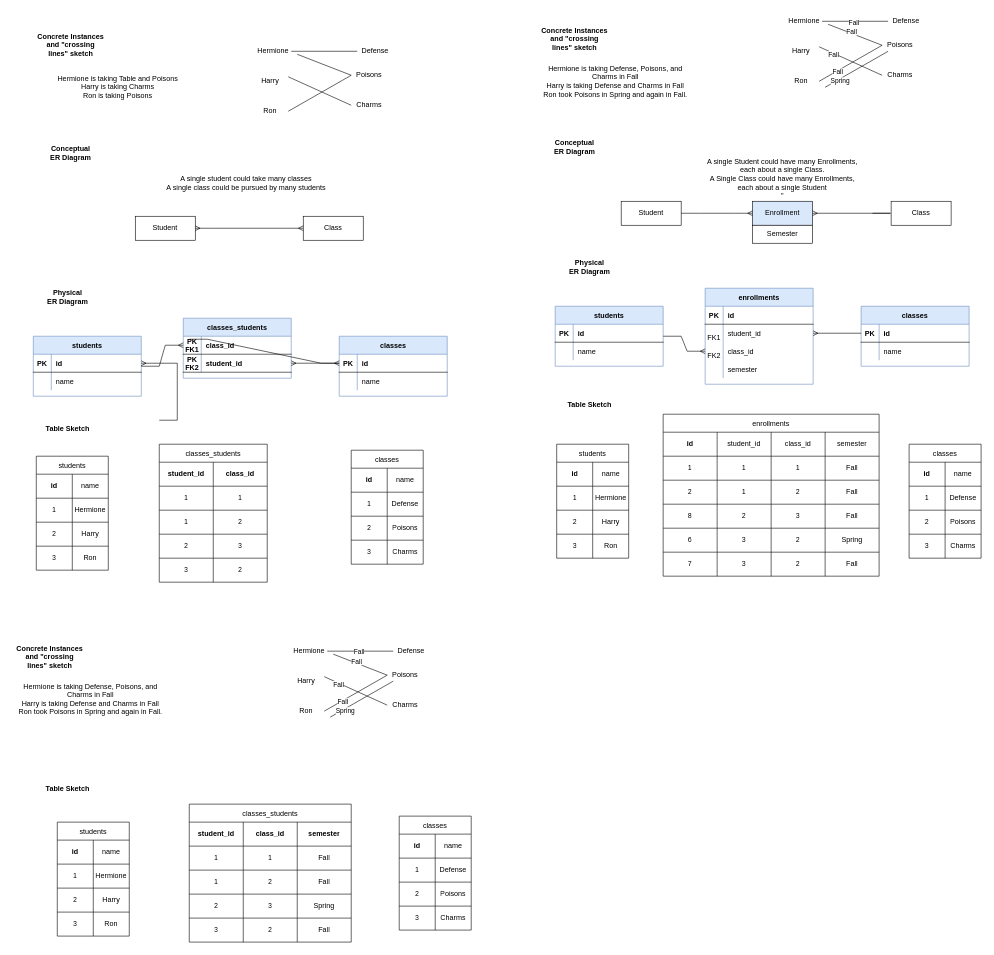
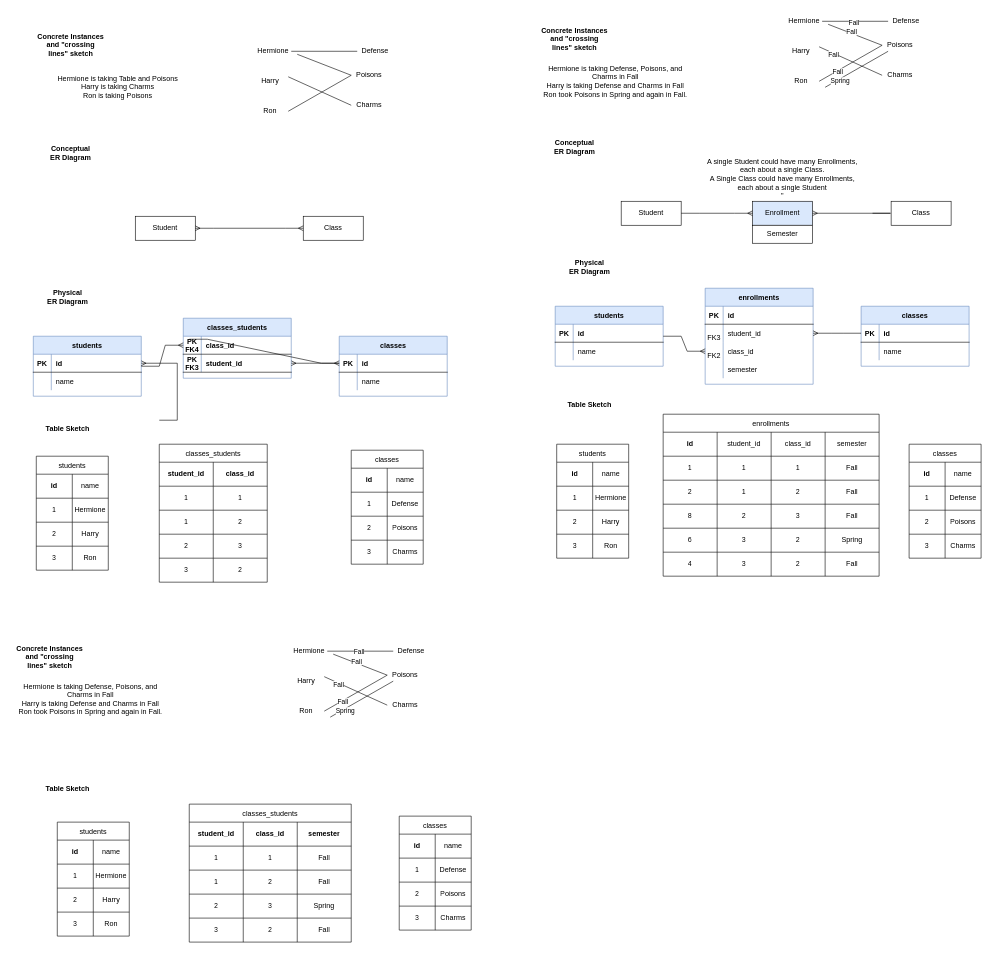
node "A single student could take many classes A single class could be pursued by many students": removed
node "FK1": label "FK1" -> "FK3"
node "PK FK1": label "PK FK1" -> "PK FK4"
node "PK FK2": label "PK FK2" -> "PK FK3"
node "7": label "7" -> "4"
